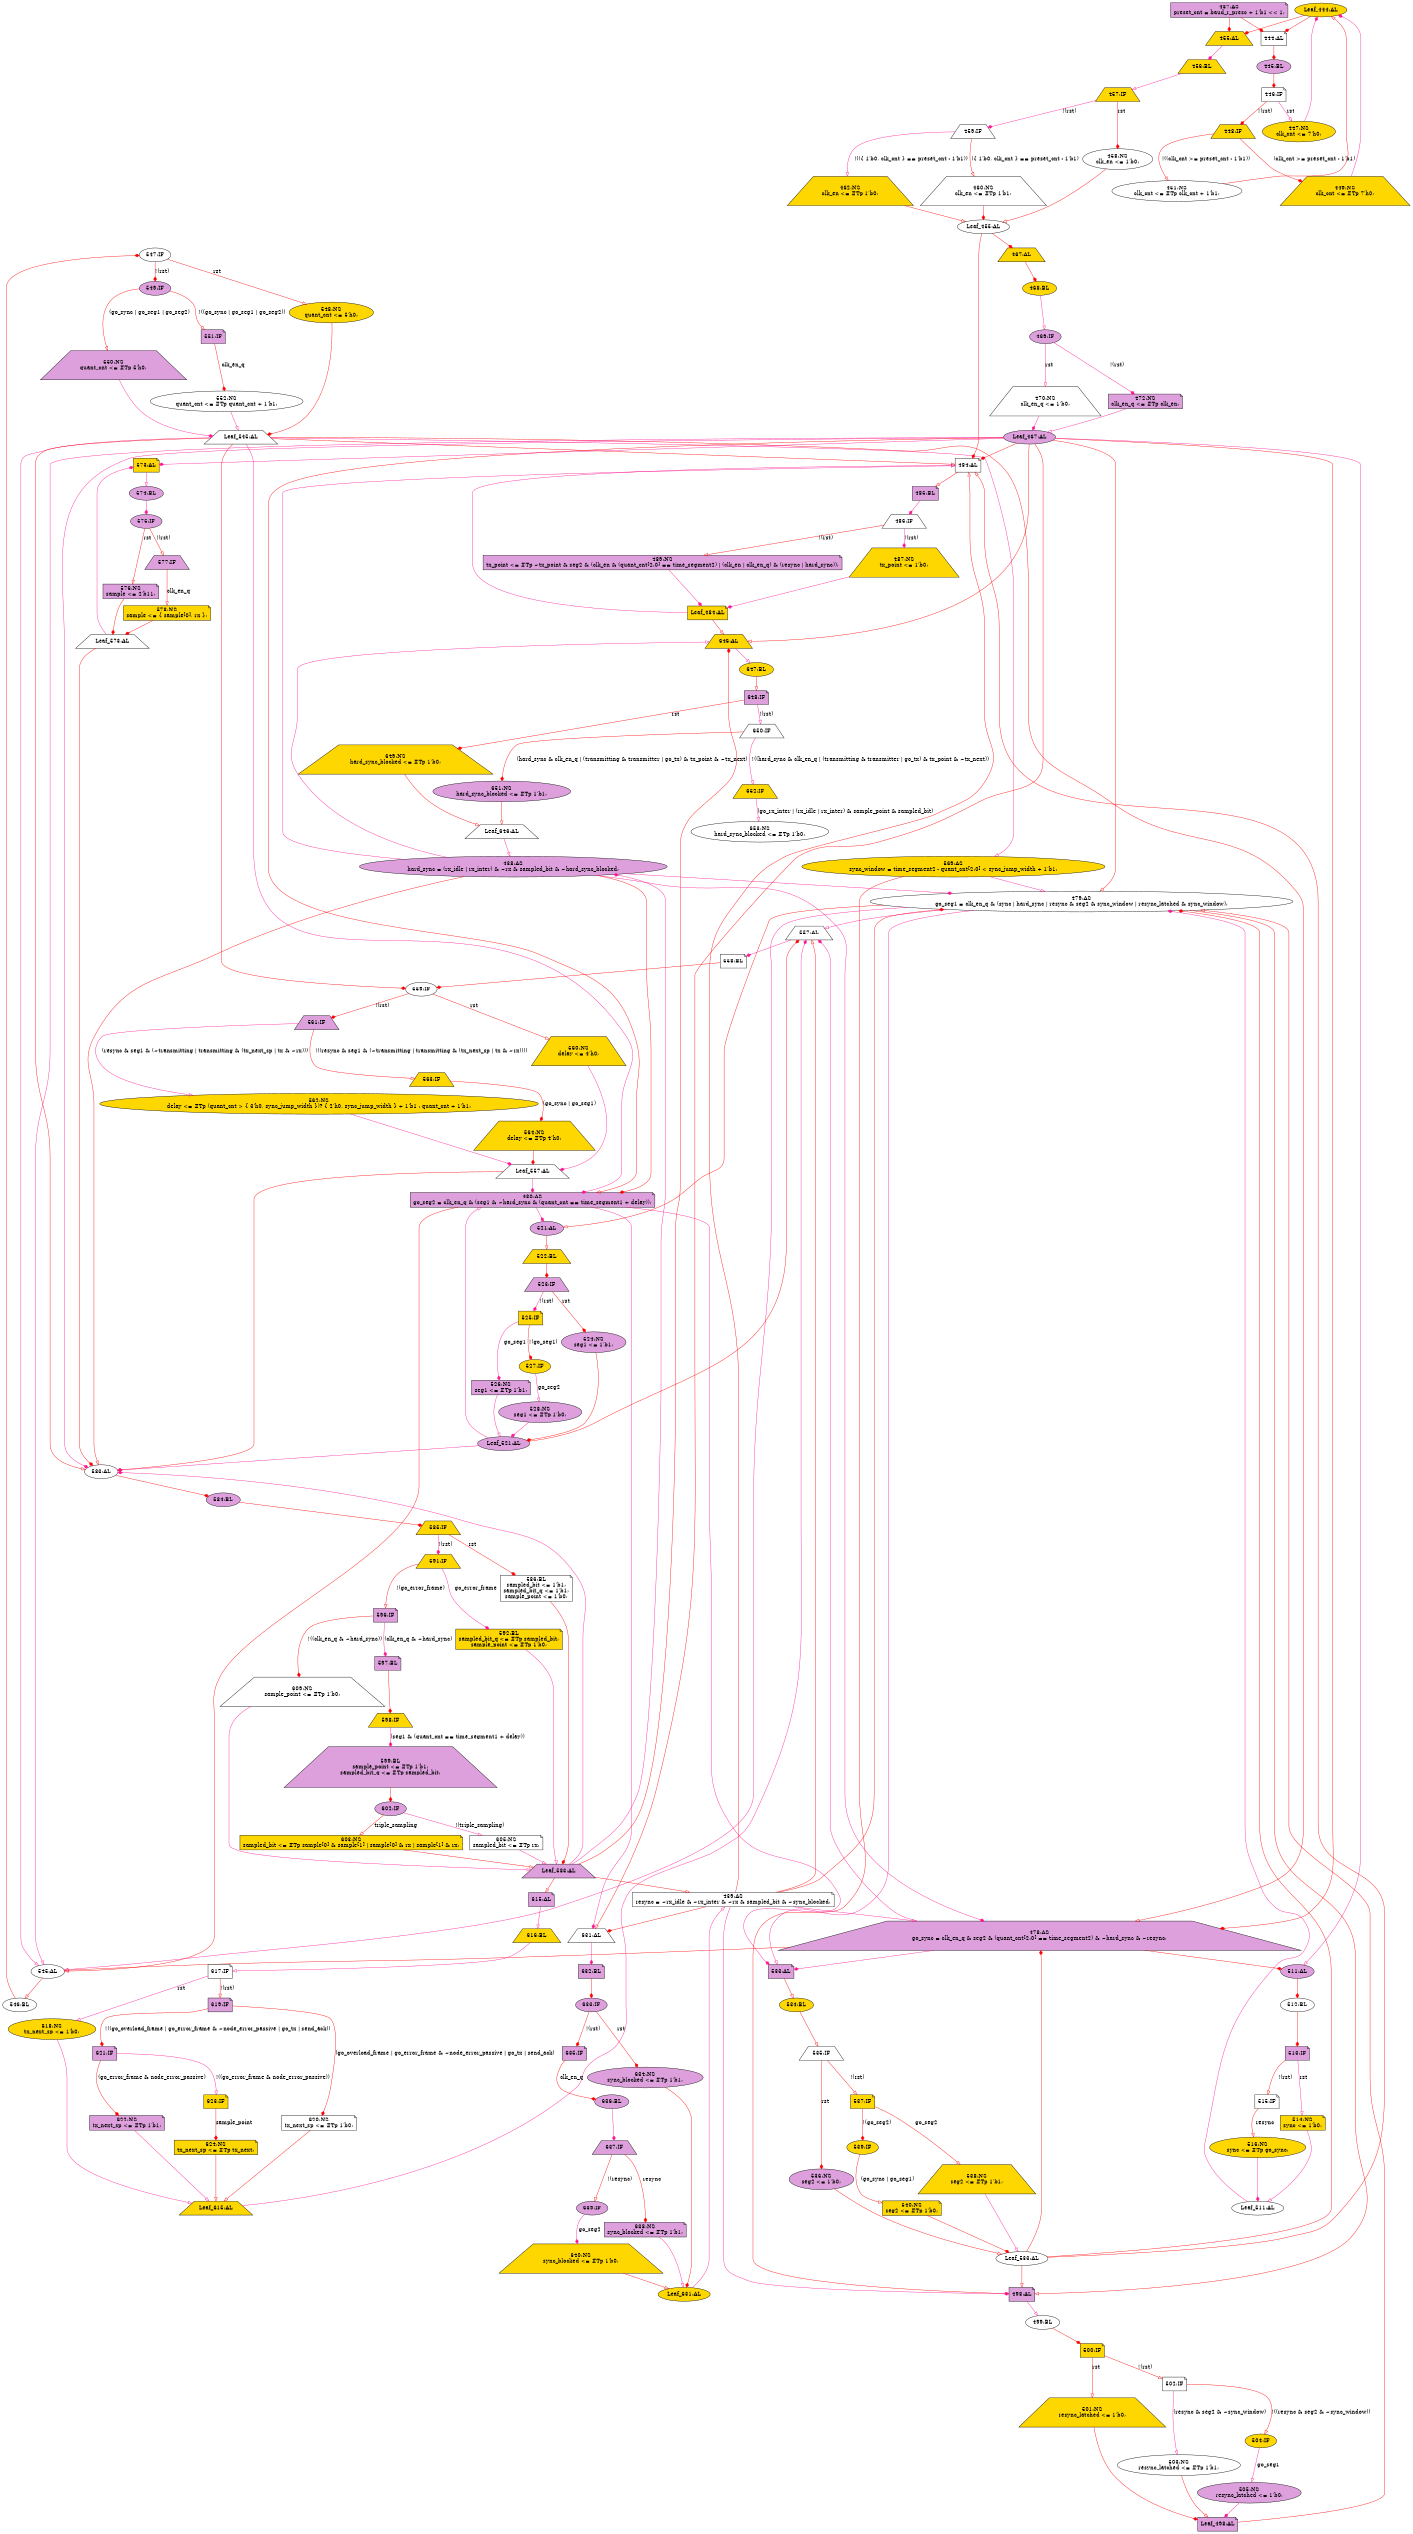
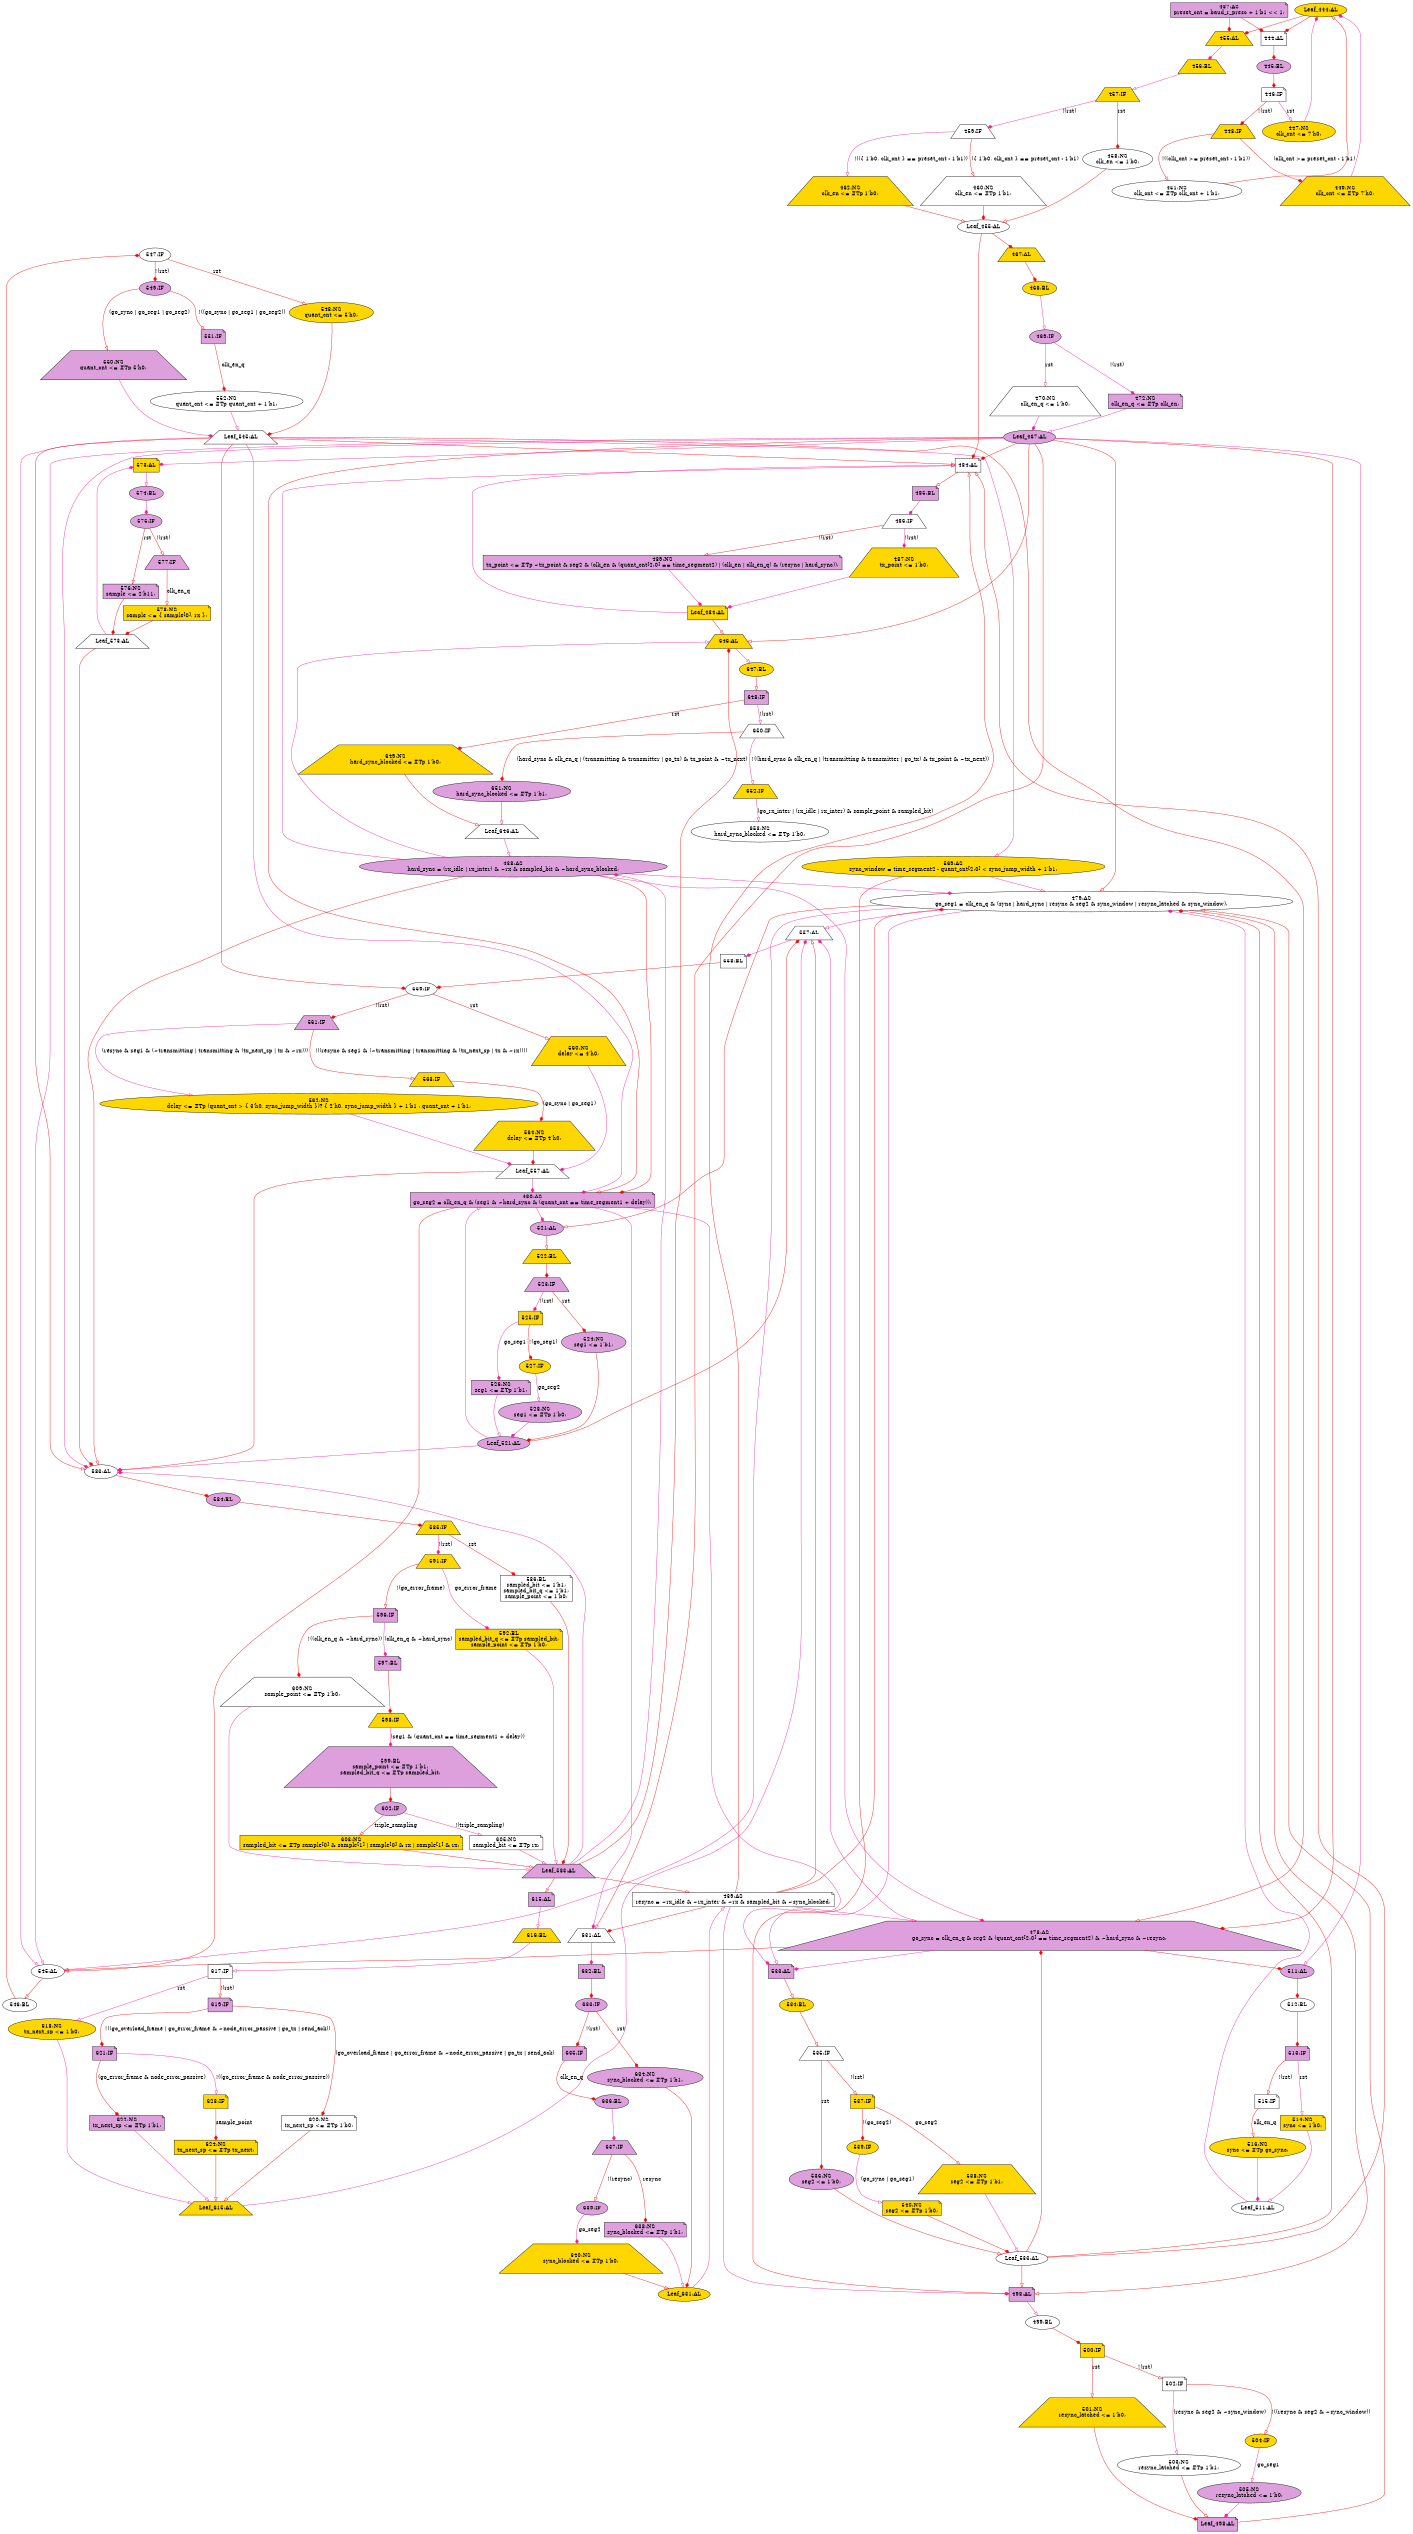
edge "515:IF" -> "516:NS sync <= #Tp go_sync;": label "resync" -> "clk_en_q"
edge "539:IF" -> "540:NS seg2 <= #Tp 1'b0;": color red -> deeppink
